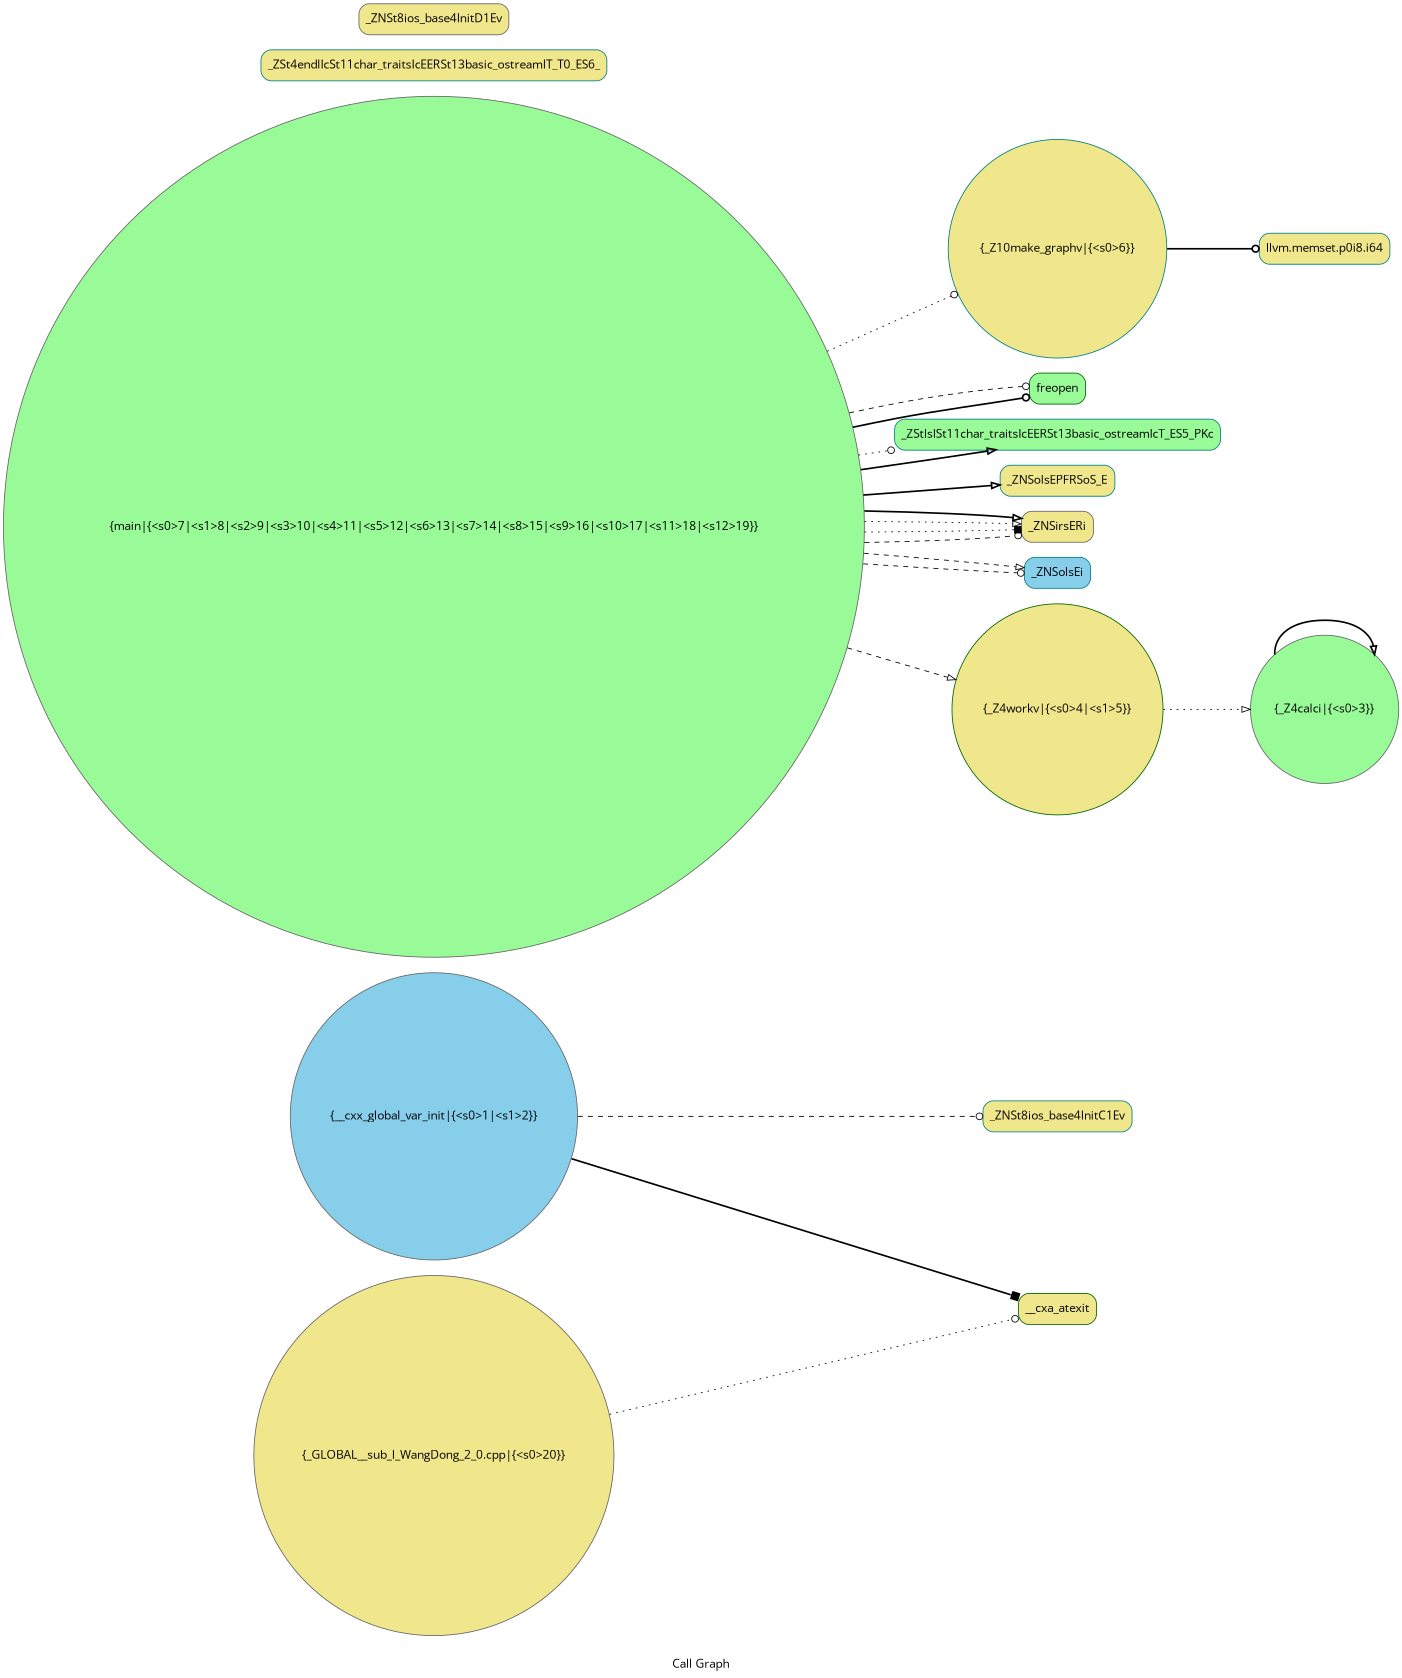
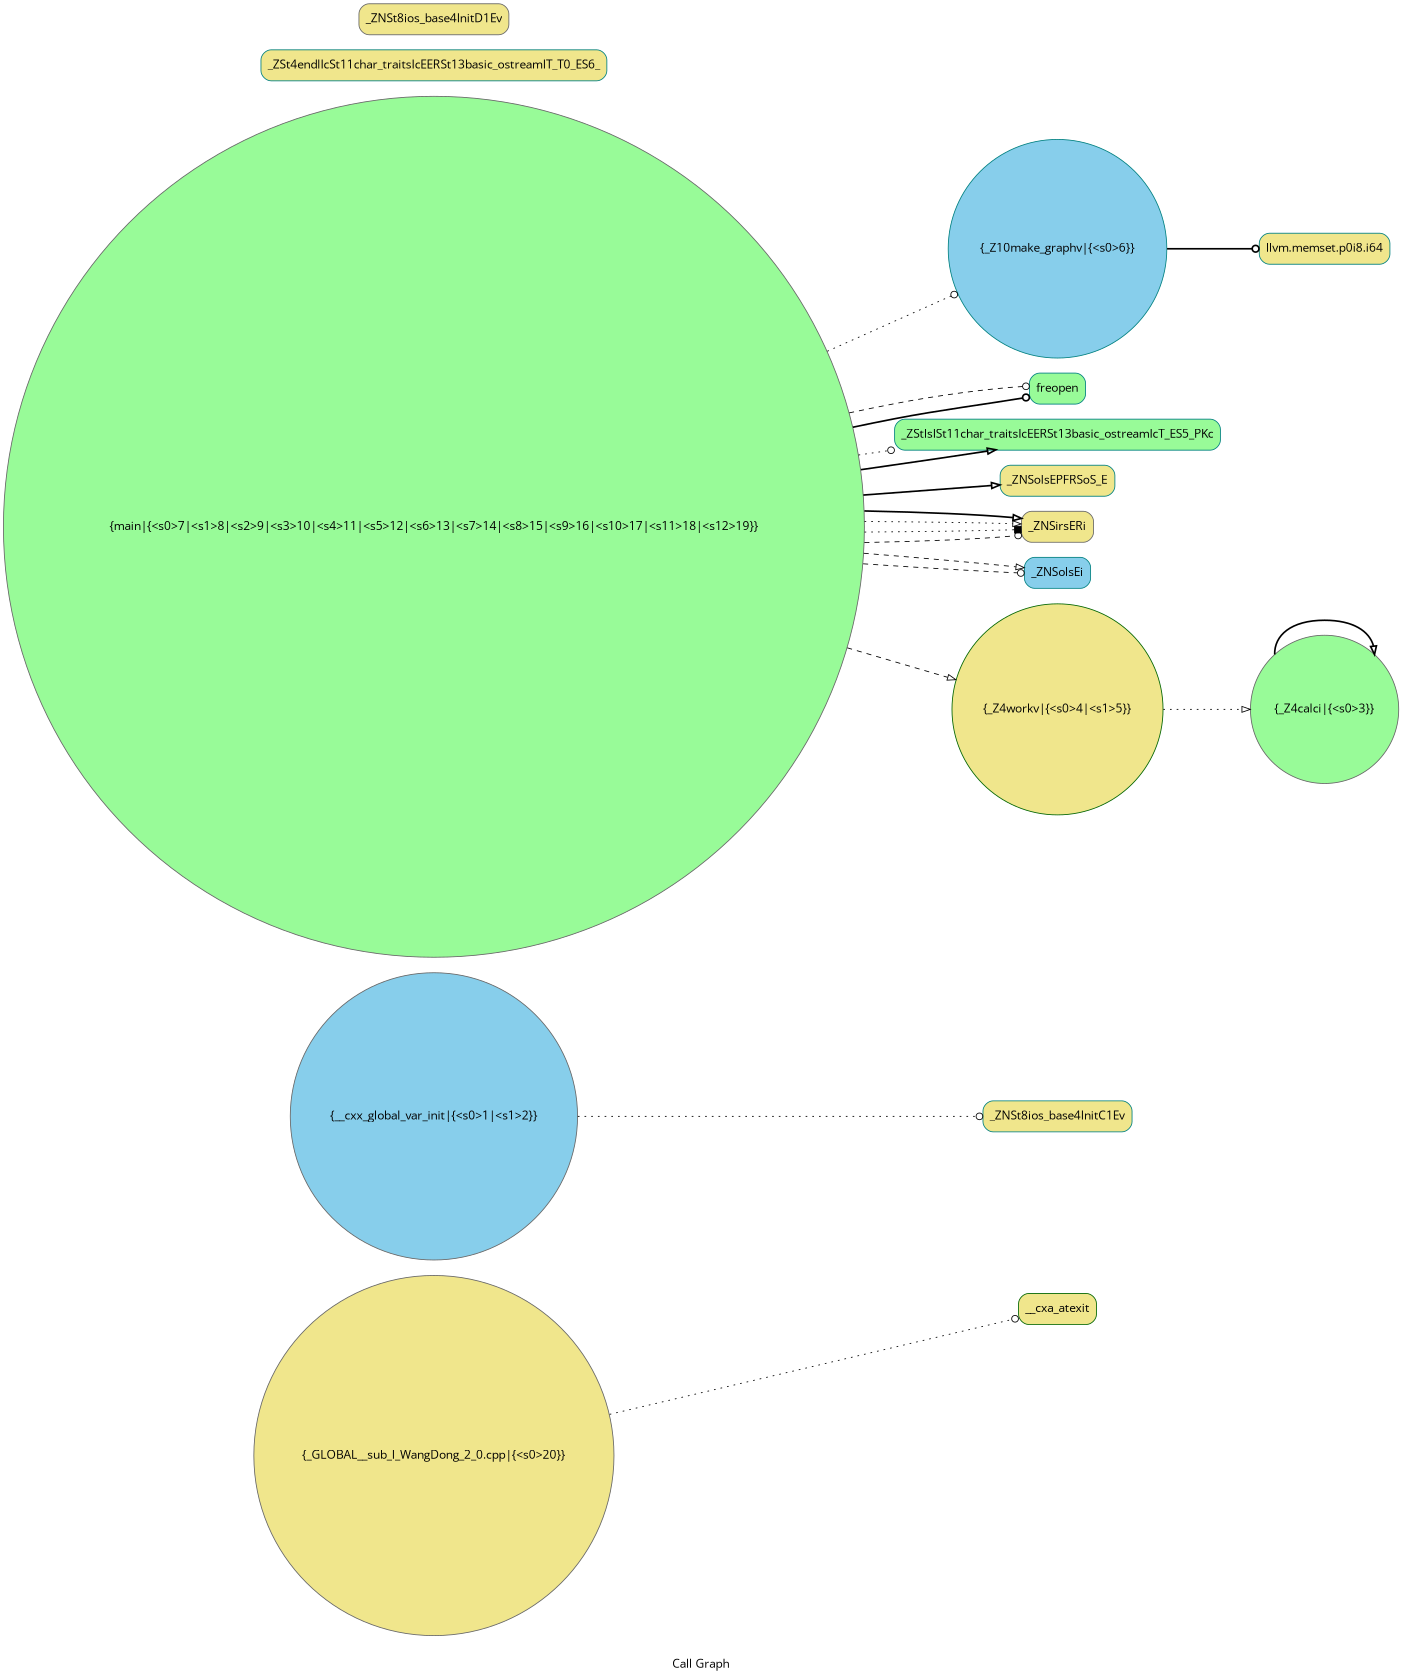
node "{_Z10make_graphv|{<s0>6}}": fillcolor khaki -> skyblue
node "freopen": color darkgreen -> teal
edge "{__cxx_global_var_init|{<s0>1|<s1>2}}" -> "_ZNSt8ios_base4InitC1Ev": style dashed -> dotted
edge "{__cxx_global_var_init|{<s0>1|<s1>2}}" -> "__cxa_atexit": removed
